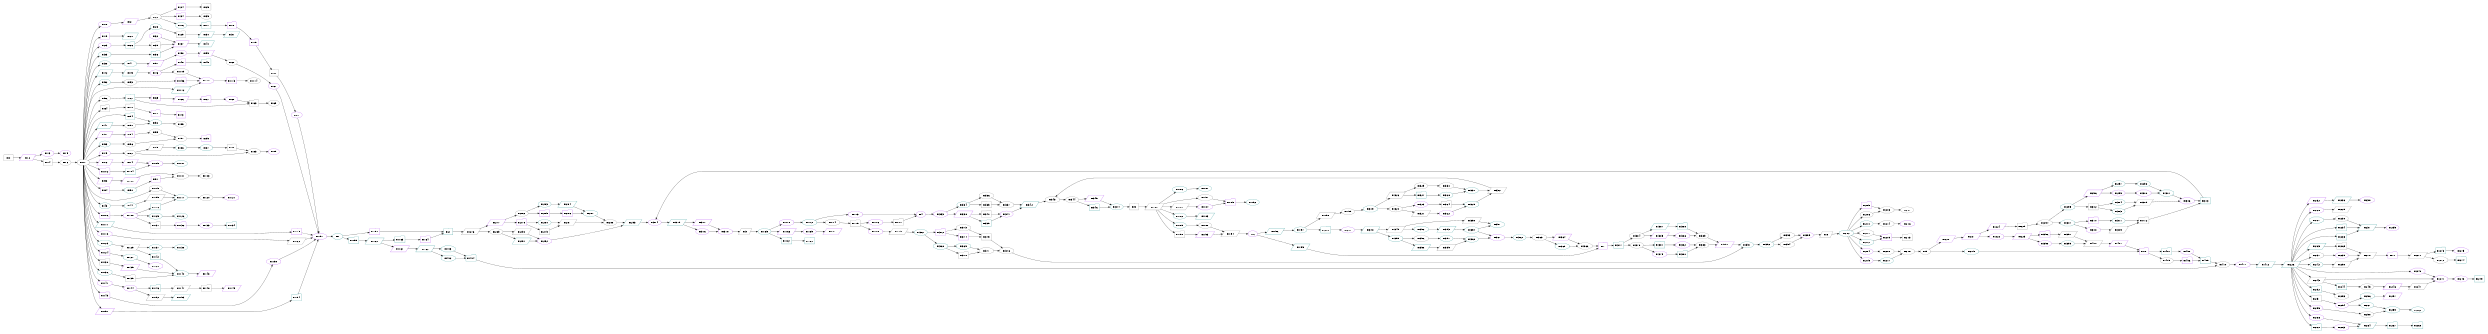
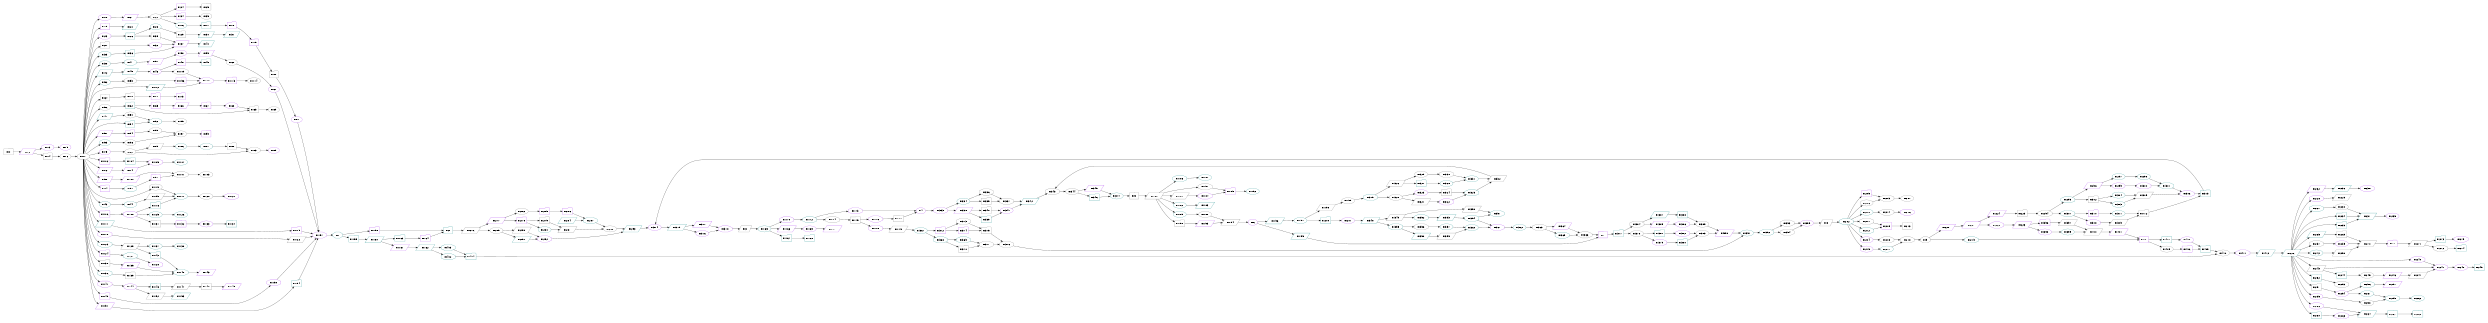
node "e_27": added
node "e_283": removed
